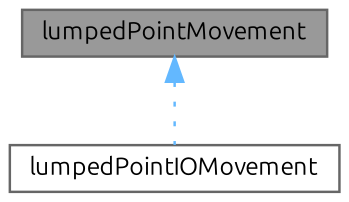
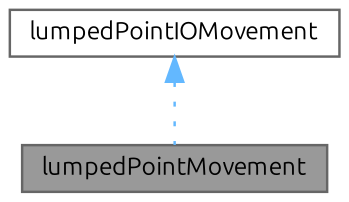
edge "lumpedPointIOMovement" -> "lumpedPointMovement": reversed
